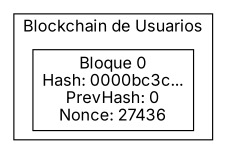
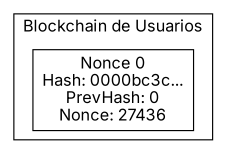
node "Bloque 0 Hash: 0000bc3c... PrevHash: 0 Nonce: 27436": label "Bloque 0 Hash: 0000bc3c... PrevHash: 0 Nonce: 27436" -> "Nonce 0 Hash: 0000bc3c... PrevHash: 0 Nonce: 27436"
